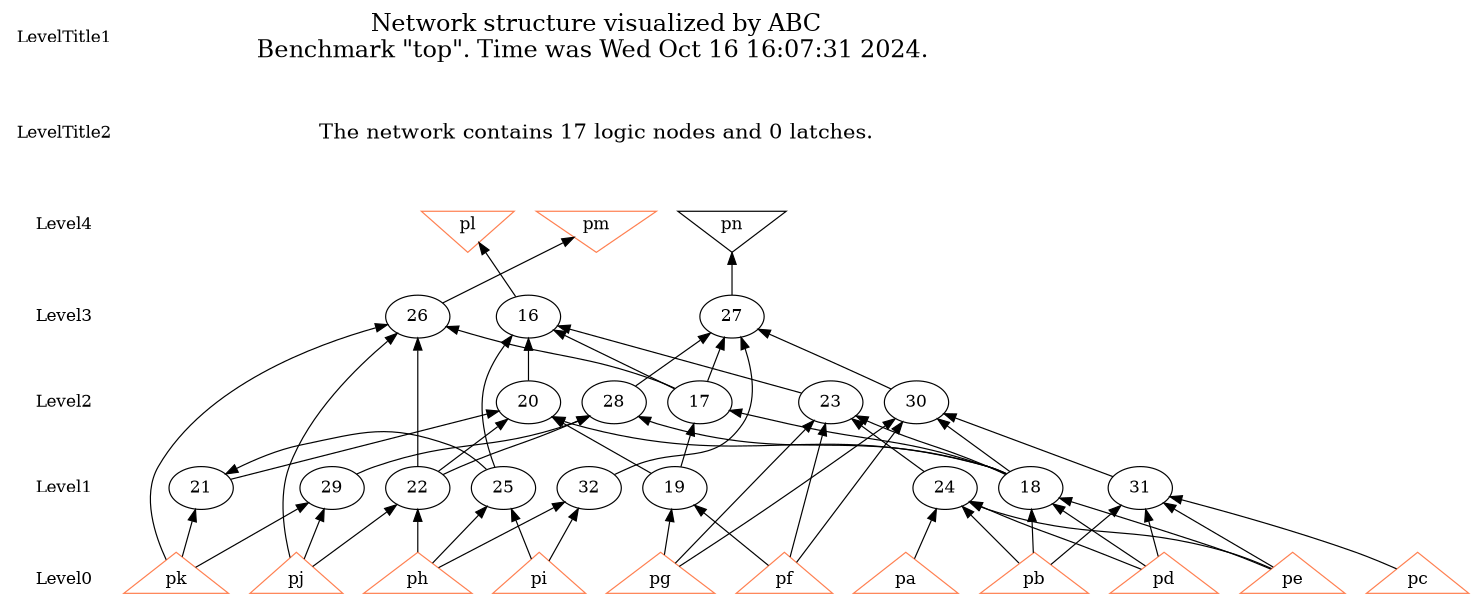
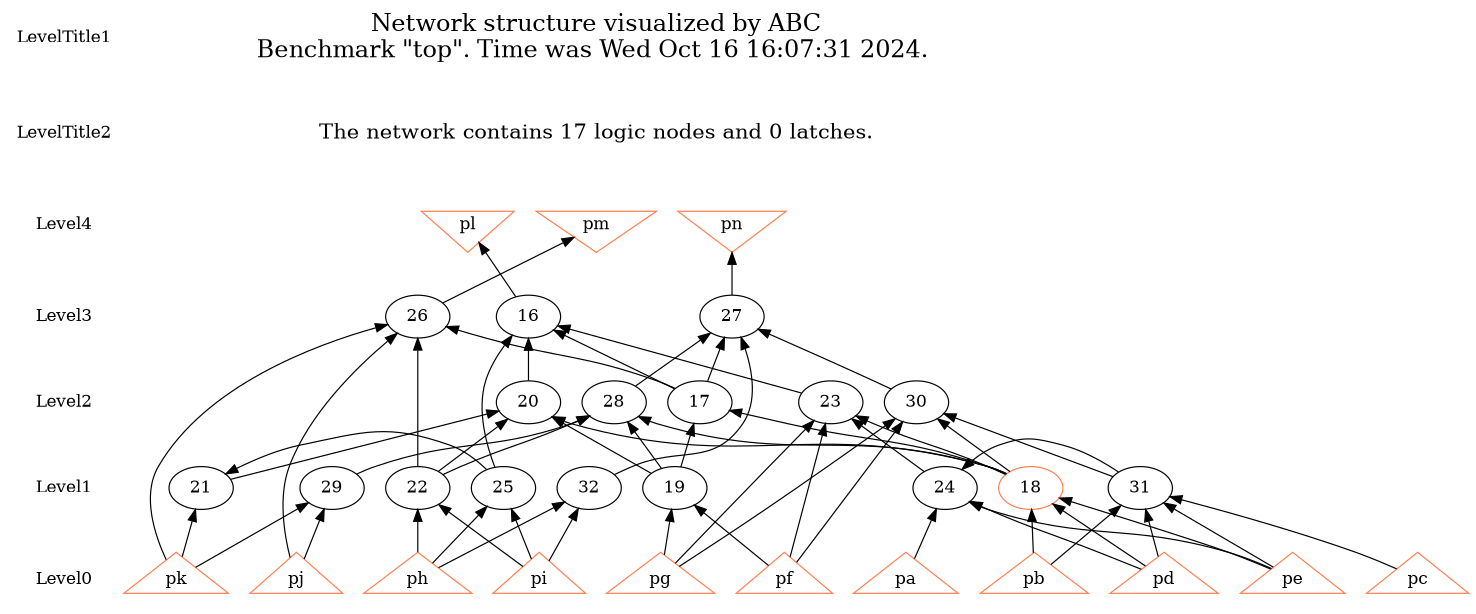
node "pn": color black -> coral
edge "19" -> "28": added
node "18": color black -> coral
edge "pj" -> "22": now "pi" -> "22"
edge "pb" -> "24": now "31" -> "24"
